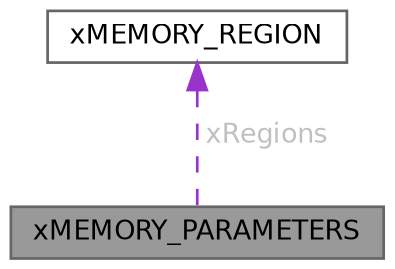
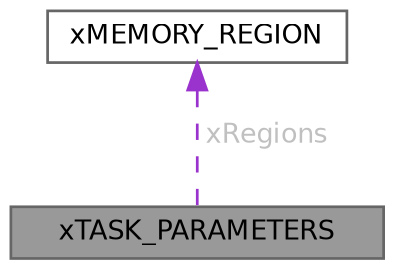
node "xMEMORY_PARAMETERS": label "xMEMORY_PARAMETERS" -> "xTASK_PARAMETERS"
